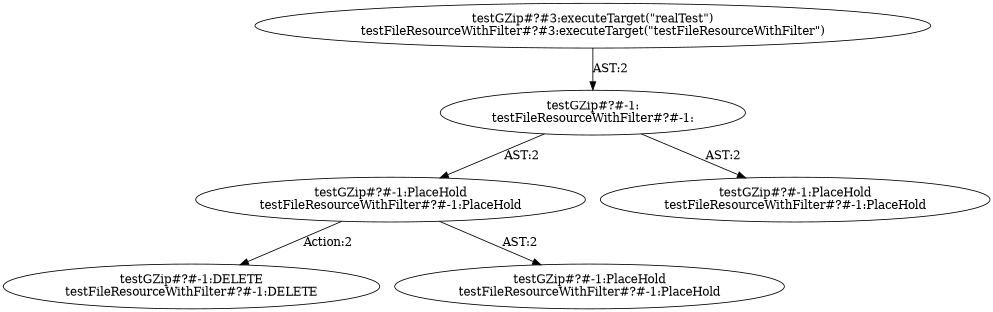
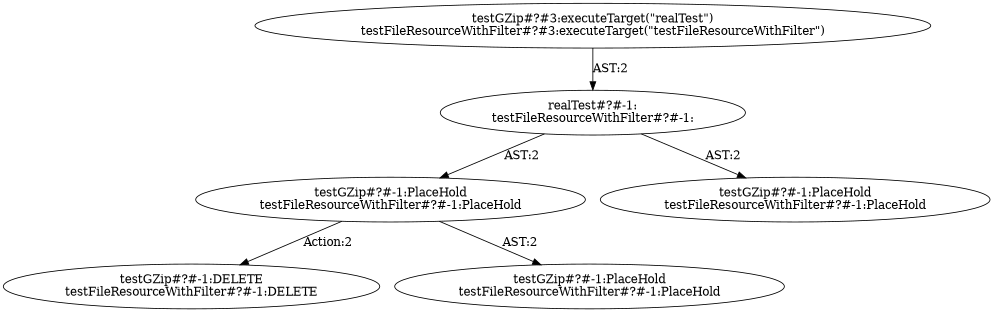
node "testGZip#?#-1: testFileResourceWithFilter#?#-1:": label "testGZip#?#-1: testFileResourceWithFilter#?#-1:" -> "realTest#?#-1: testFileResourceWithFilter#?#-1:"
